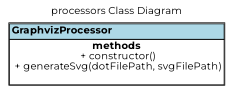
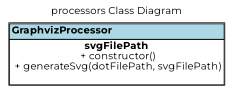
node "GraphvizProcessor": text "methods" -> "svgFilePath"
